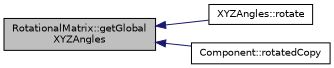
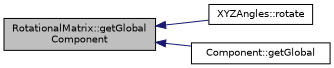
node "RotationalMatrix::getGlobal XYZAngles": label "RotationalMatrix::getGlobal XYZAngles" -> "RotationalMatrix::getGlobal Component"
node "Component::rotatedCopy": label "Component::rotatedCopy" -> "Component::getGlobal"
